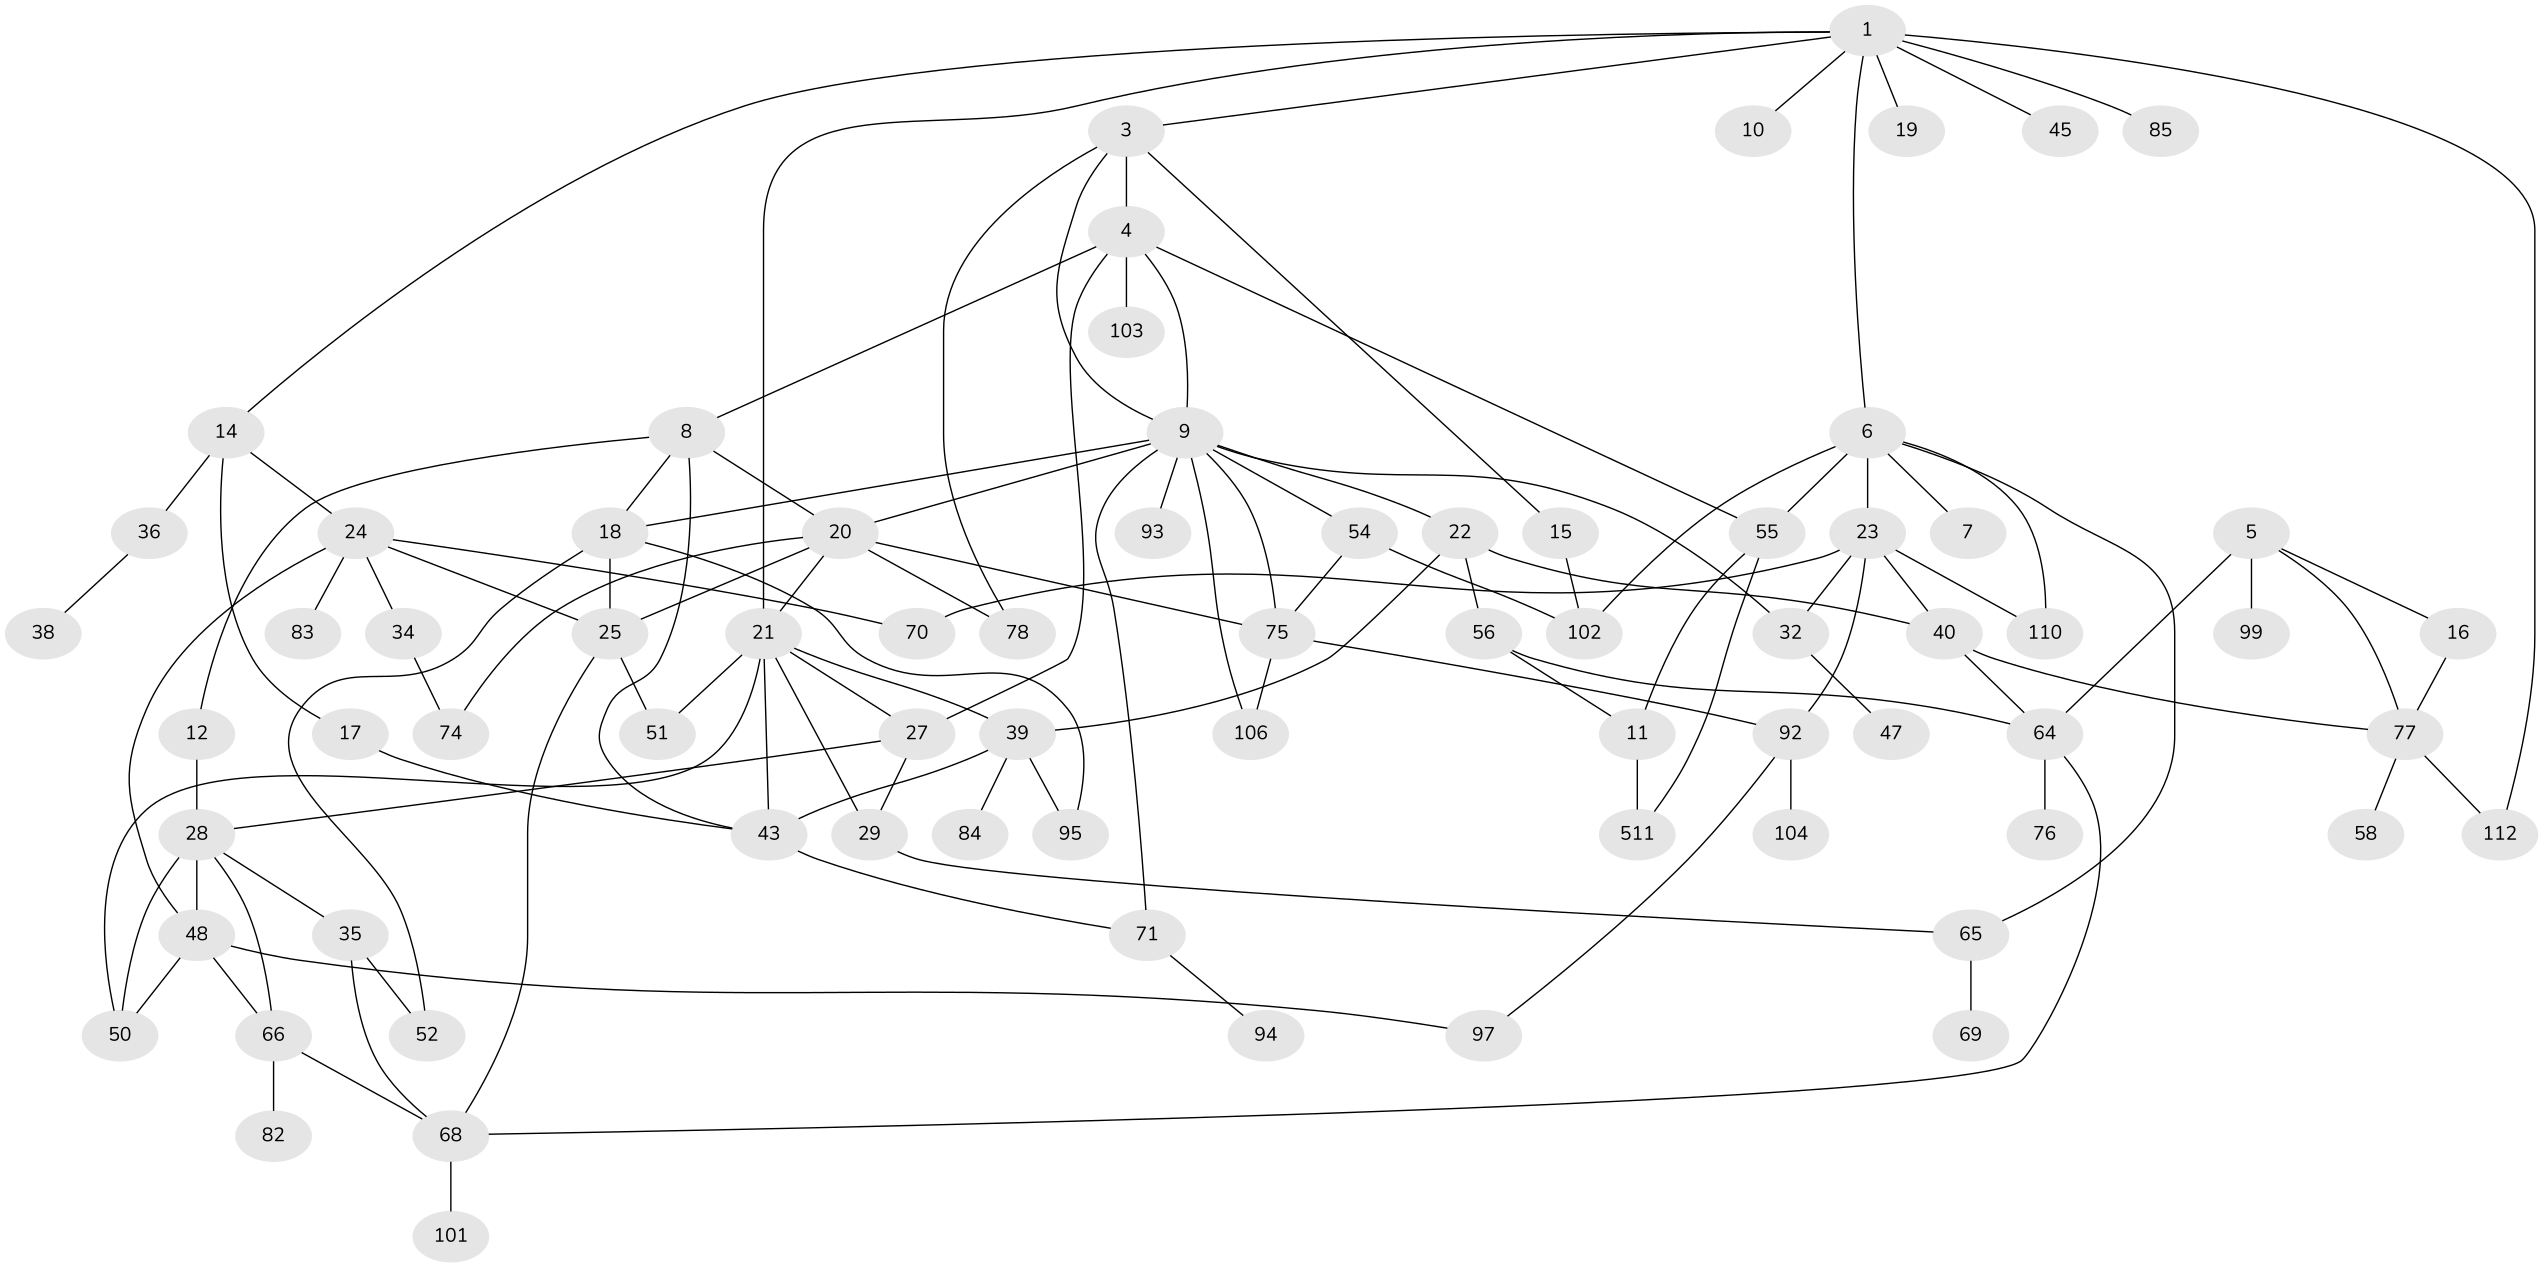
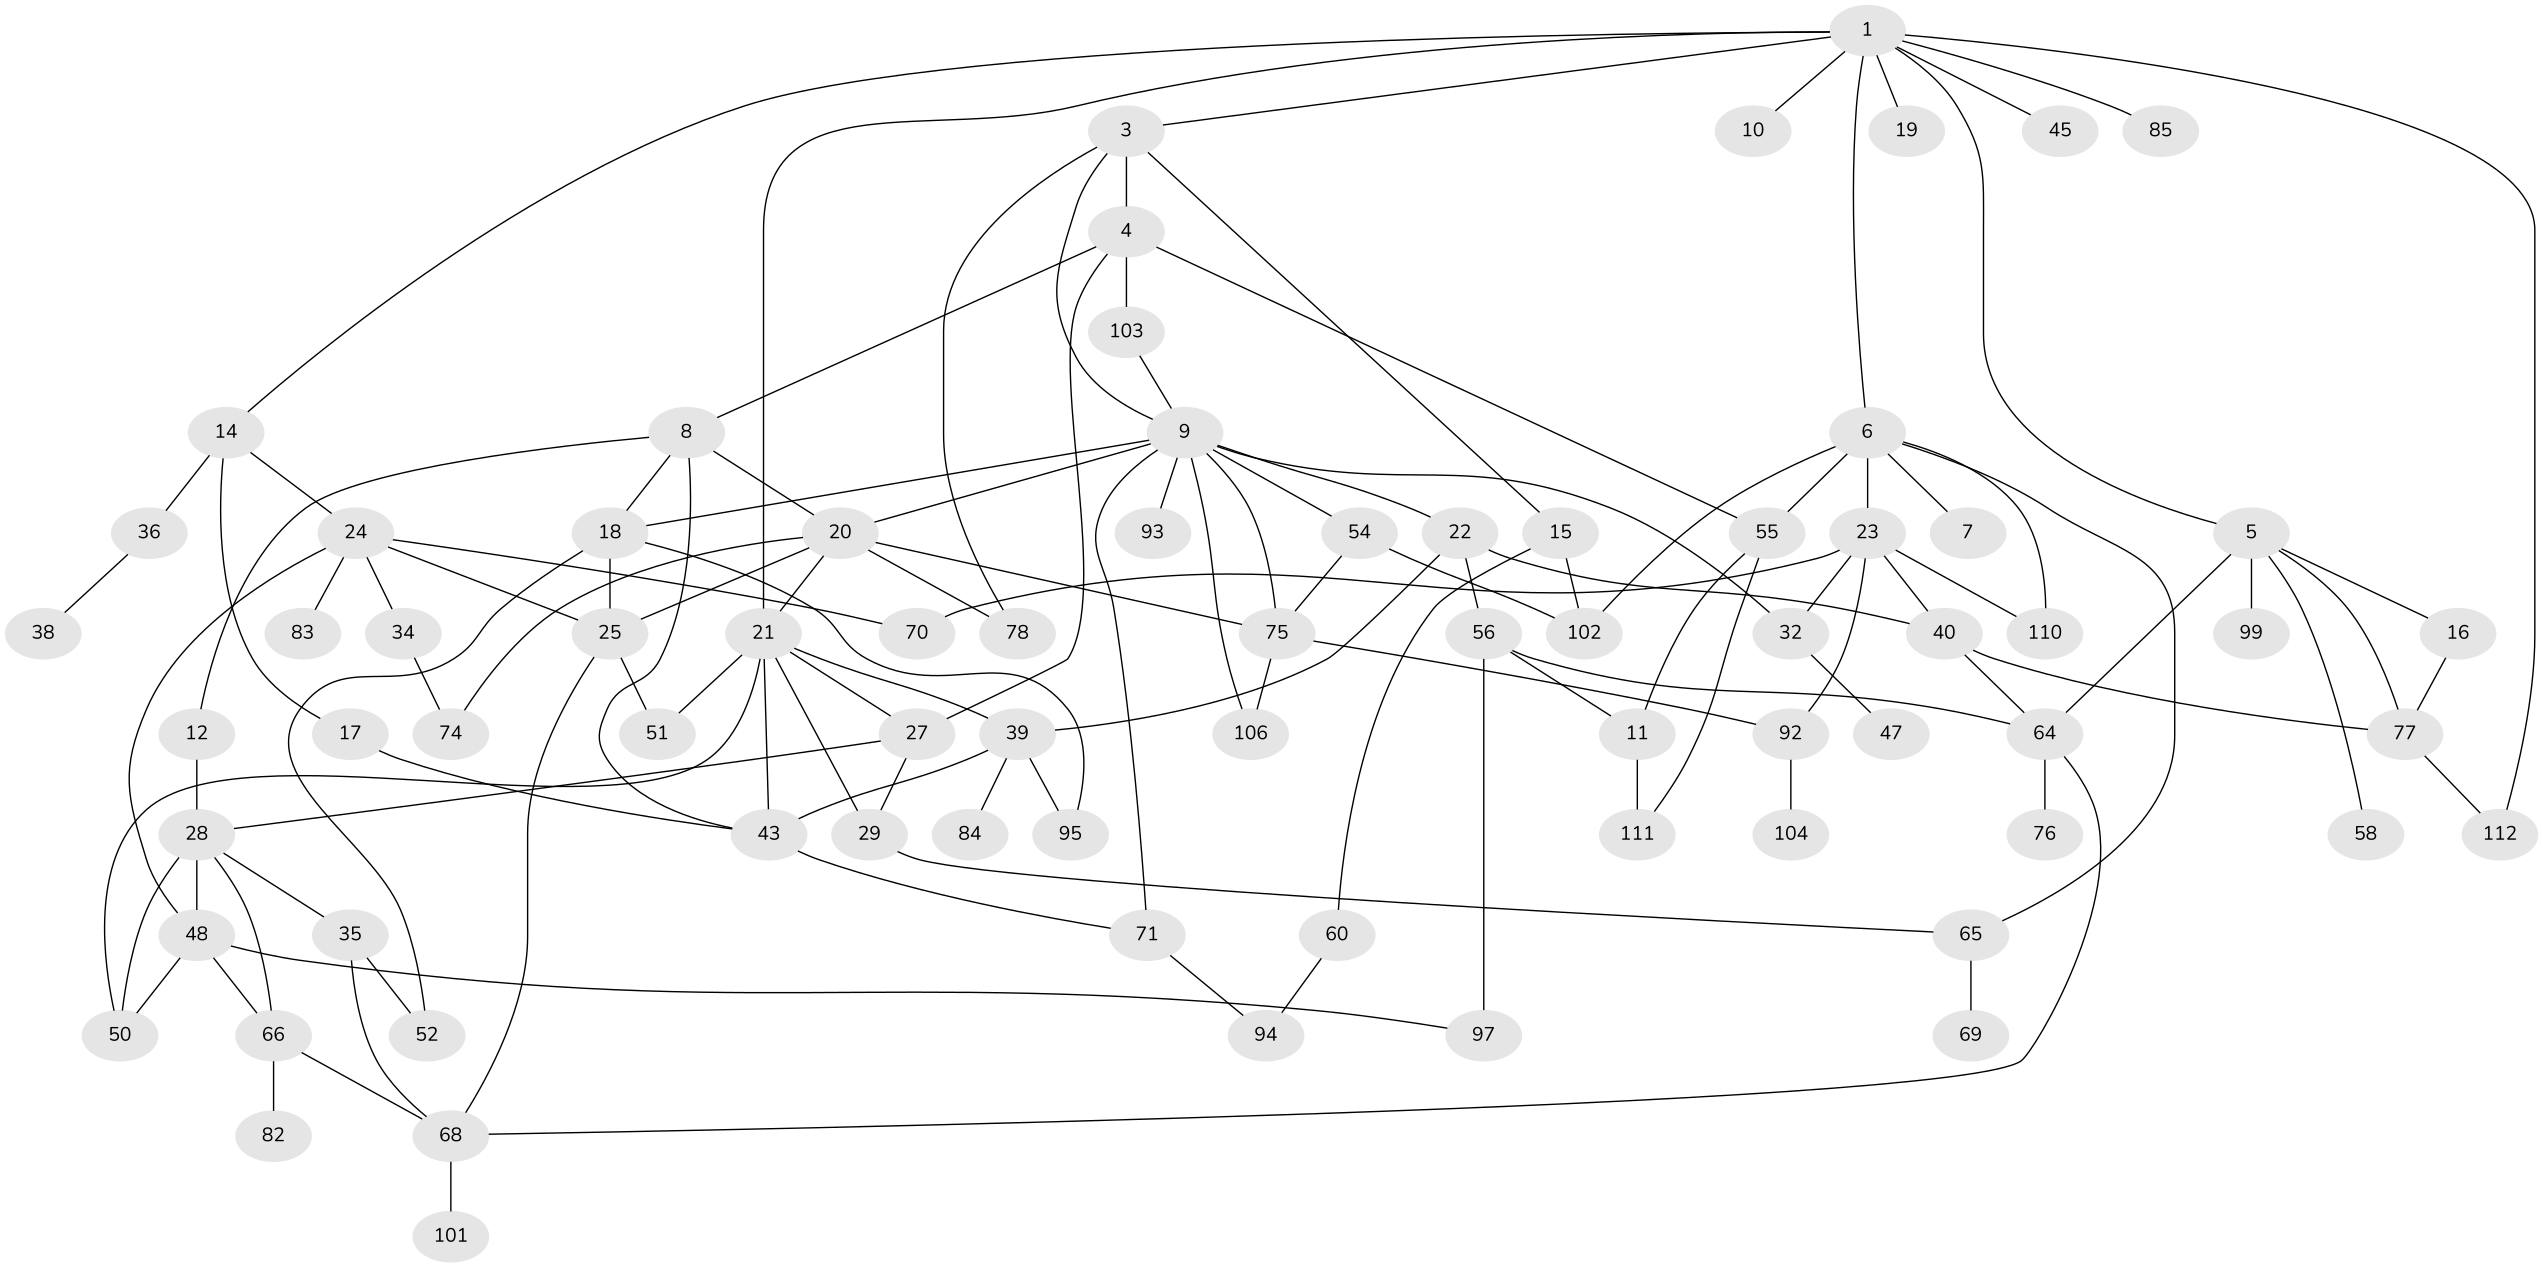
edge "4" -- "9": now "103" -- "9"
edge "1" -- "5": added
edge "77" -- "58": now "5" -- "58"
node "511": label "511" -> "111"
edge "92" -- "97": now "56" -- "97"
node "60": added
